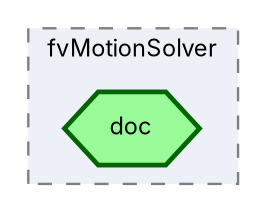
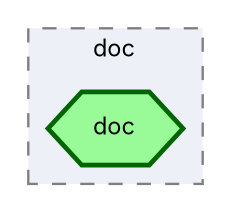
cluster "fvMotionSolver": label "fvMotionSolver" -> "doc"
